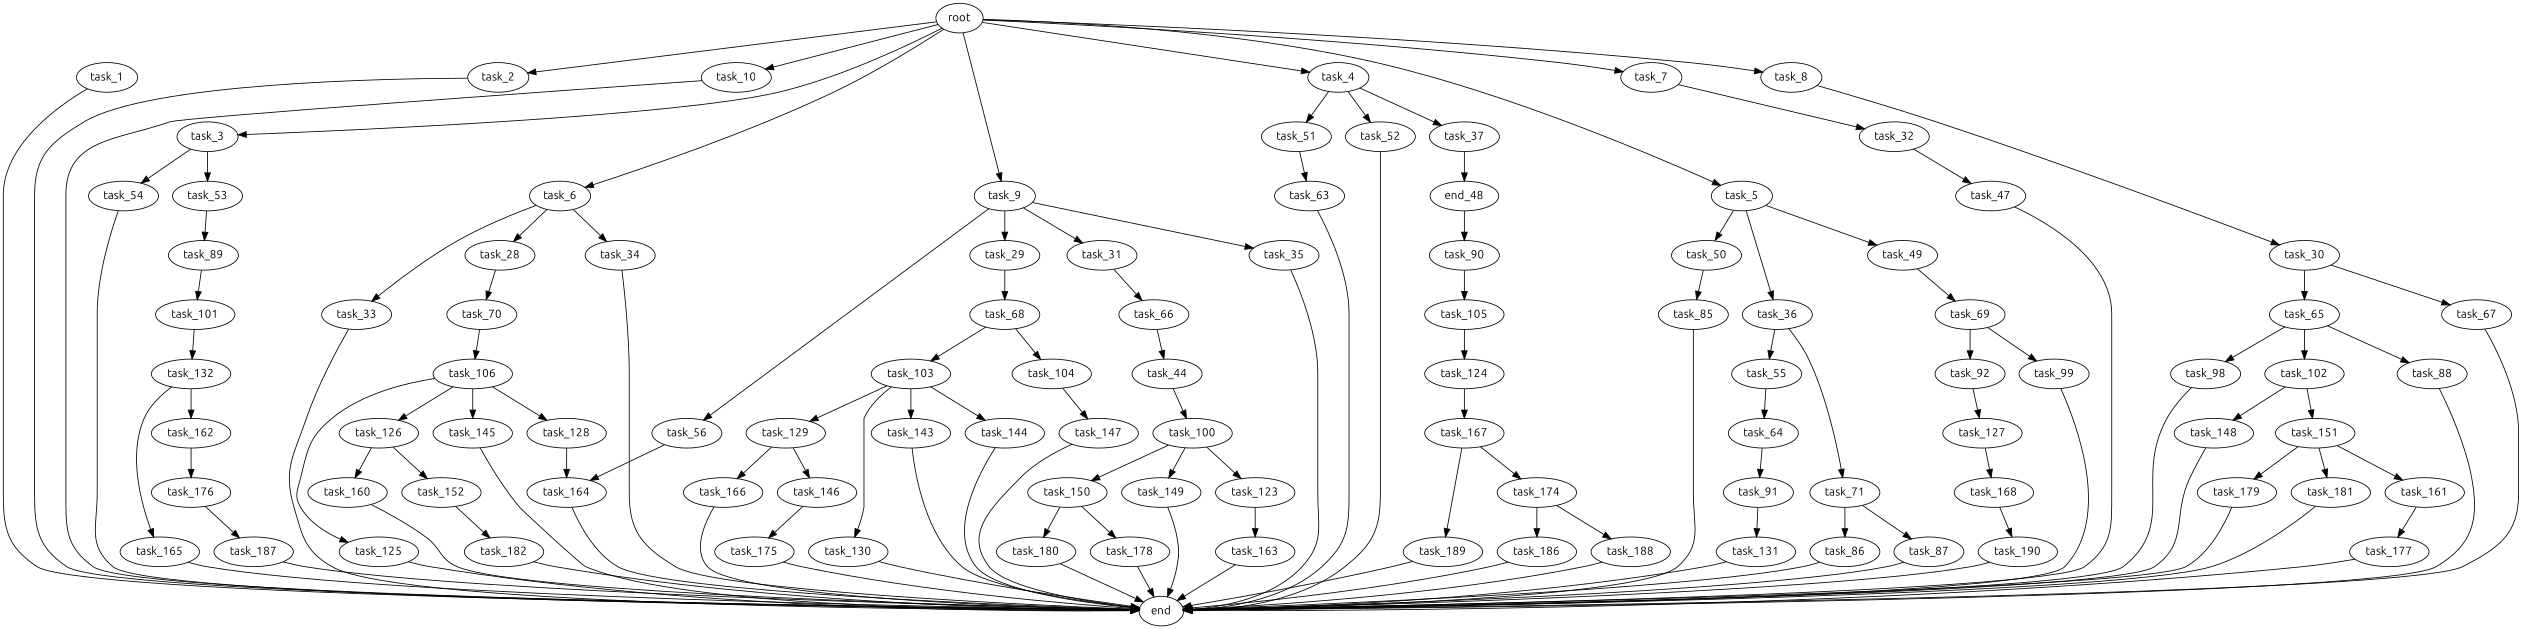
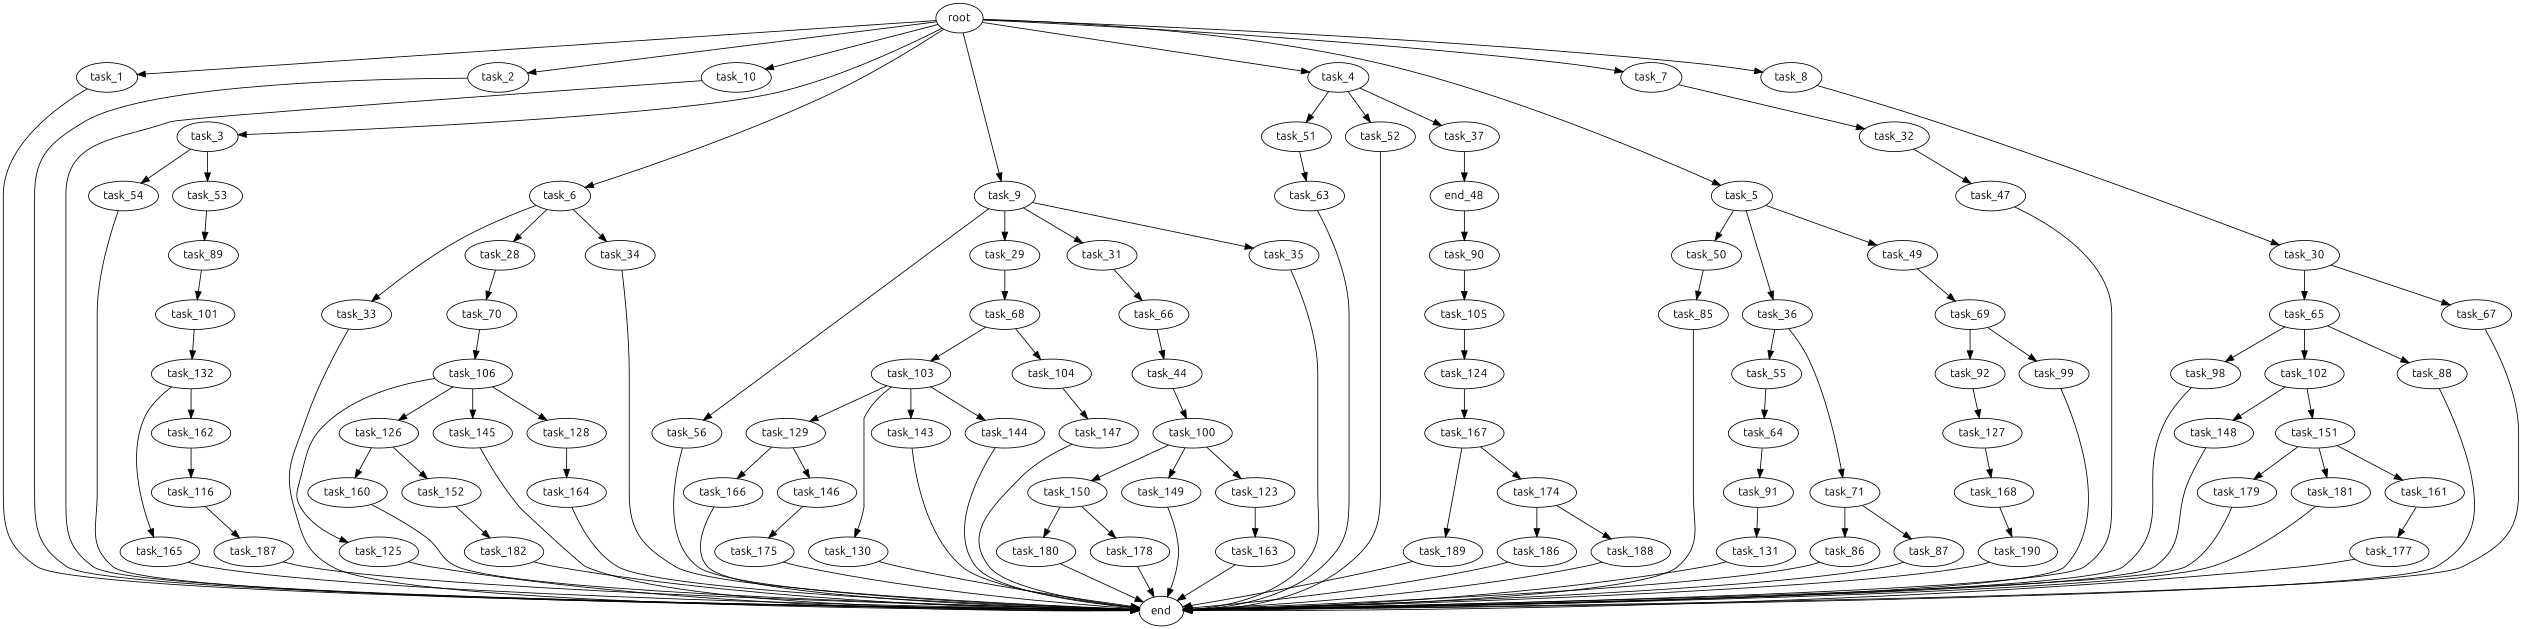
edge "root" -> "task_1": added
edge "task_56" -> "task_164": now "task_56" -> "end"
node "task_176": label "task_176" -> "task_116"
